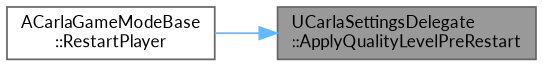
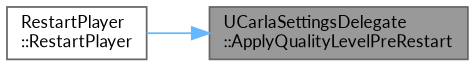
node "ACarlaGameModeBase ::RestartPlayer": label "ACarlaGameModeBase ::RestartPlayer" -> "RestartPlayer ::RestartPlayer"
